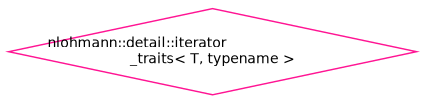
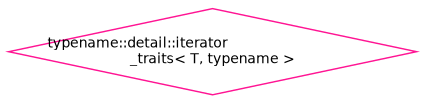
node "nlohmann::detail::iterator _traits< T, typename >": label "nlohmann::detail::iterator _traits< T, typename >" -> "typename::detail::iterator _traits< T, typename >"
